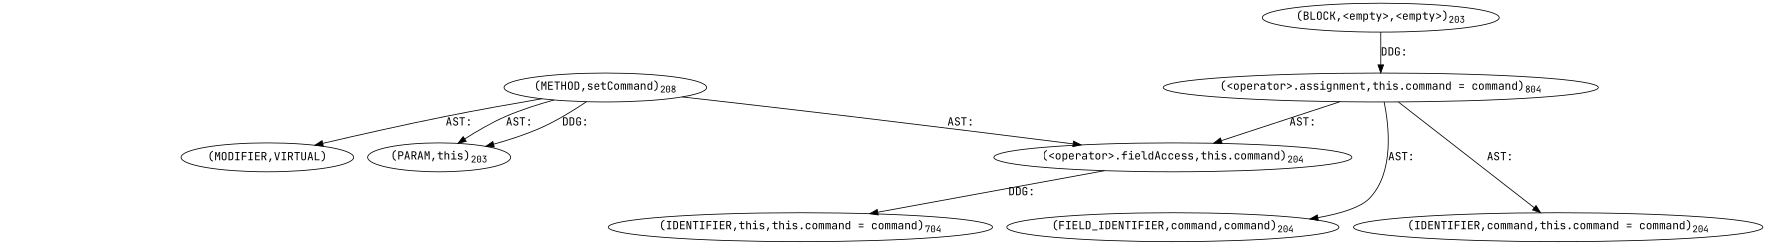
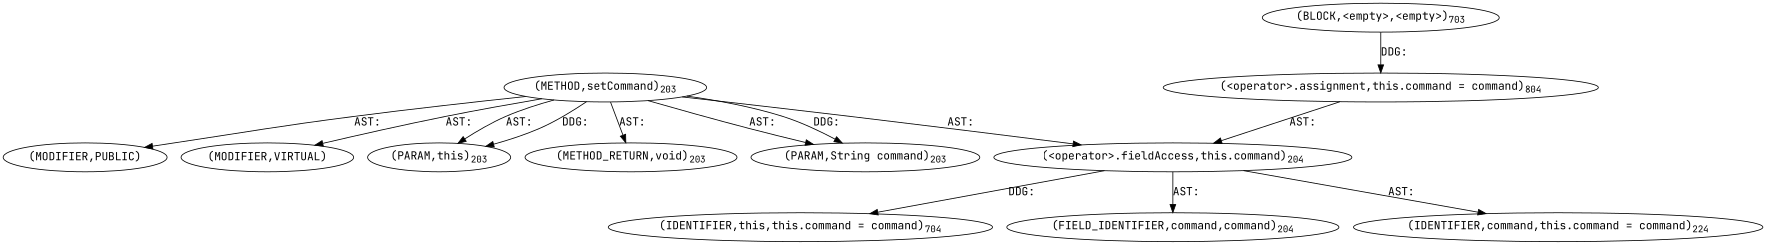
node "(BLOCK,<empty>,<empty>)": text "203" -> "703"
node "(METHOD,setCommand)": text "208" -> "203"
edge "(<operator>.assignment,this.command = command)" -> "(IDENTIFIER,command,this.command = command)": now "(<operator>.fieldAccess,this.command)" -> "(IDENTIFIER,command,this.command = command)"
node "(MODIFIER,PUBLIC)": added
node "(METHOD_RETURN,void)": added
node "(PARAM,String command)": added
edge "(<operator>.assignment,this.command = command)" -> "(FIELD_IDENTIFIER,command,command)": now "(<operator>.fieldAccess,this.command)" -> "(FIELD_IDENTIFIER,command,command)"
node "(IDENTIFIER,command,this.command = command)": text "204" -> "224"
